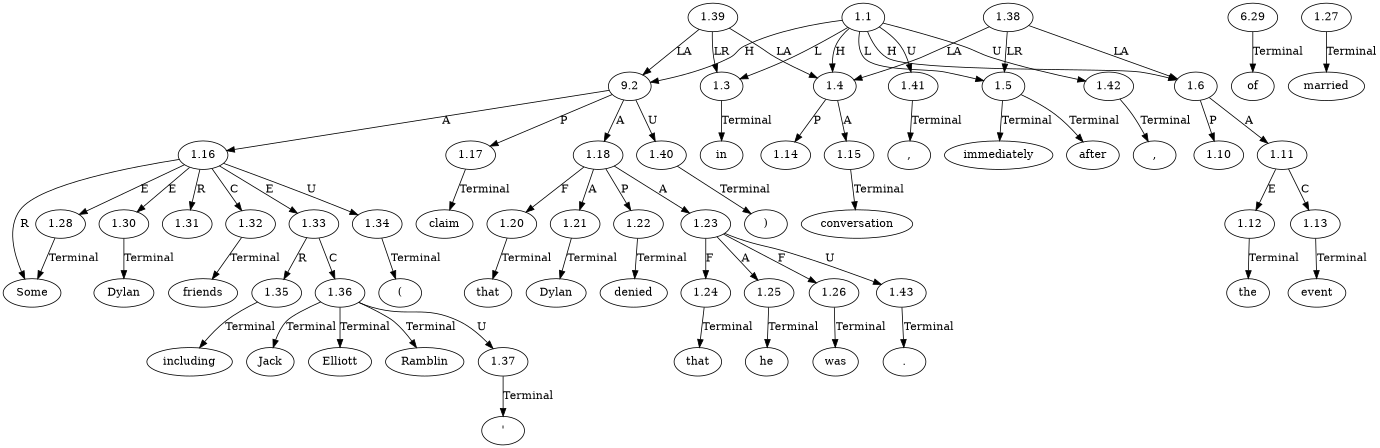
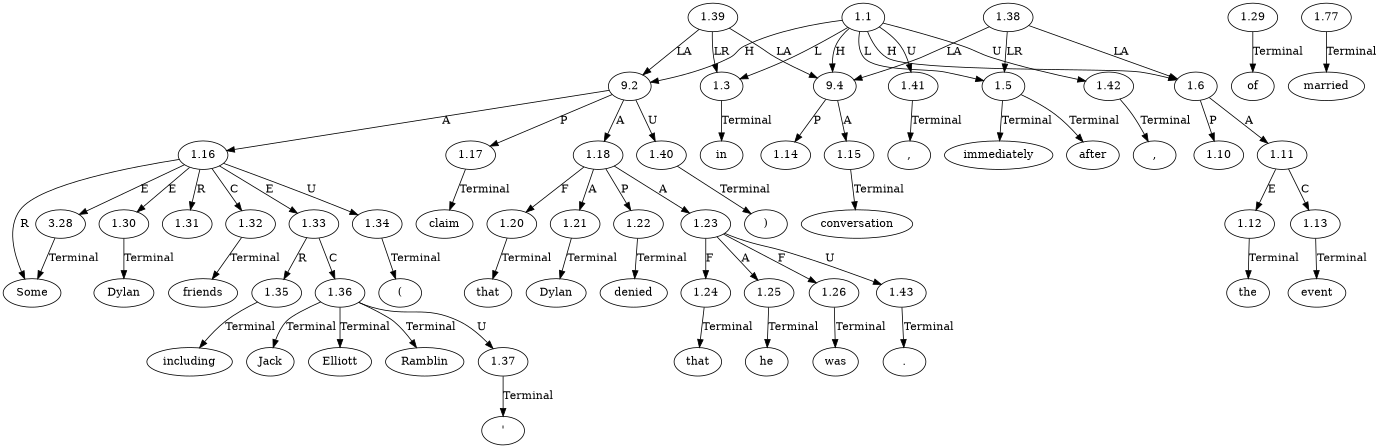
node "6.29": label "6.29" -> "1.29"
node "1.27": label "1.27" -> "1.77"
node "1.4": label "1.4" -> "9.4"
node "1.28": label "1.28" -> "3.28"
